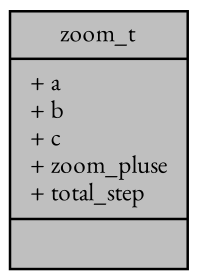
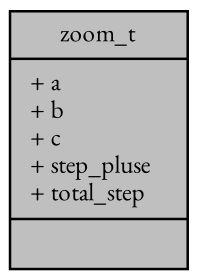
node "zoom_t": text "+ zoom_pluse" -> "+ step_pluse"
